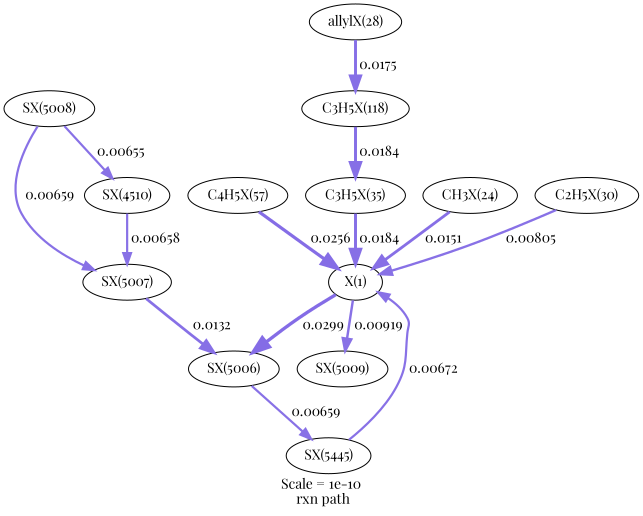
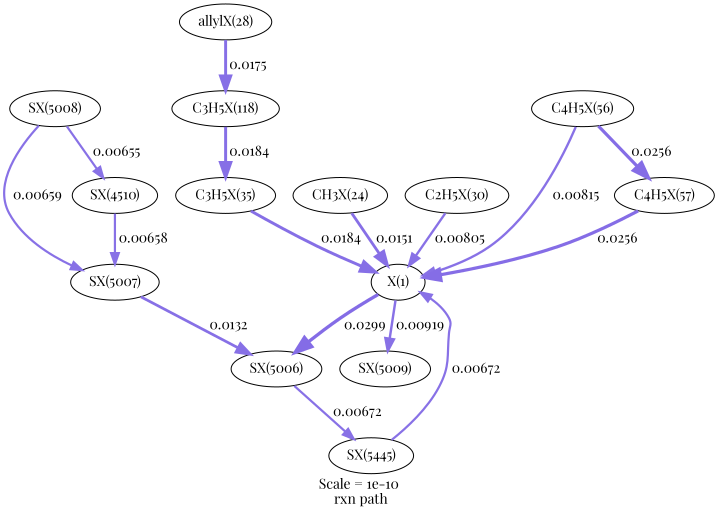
node "C4H5X(56)": added
edge "SX(5006)" -> "SX(5445)": label " 0.00659" -> " 0.00672"
